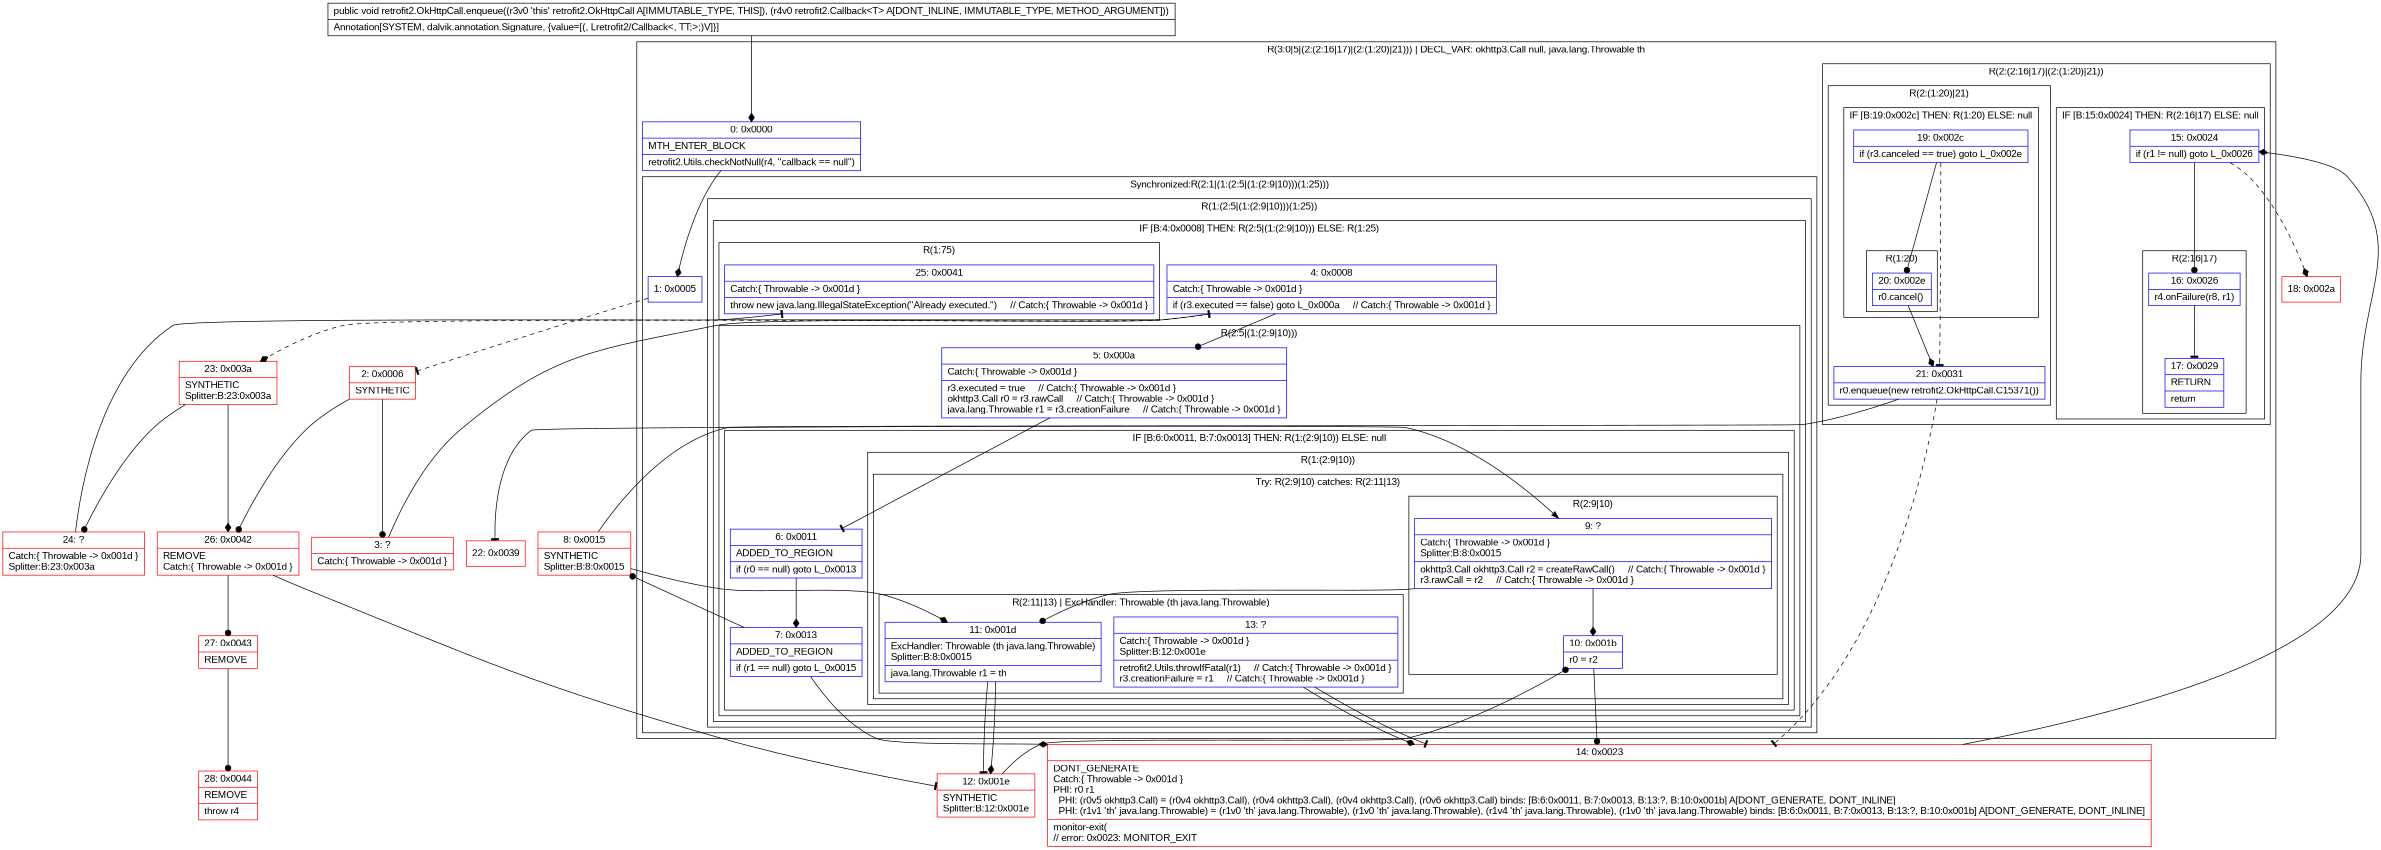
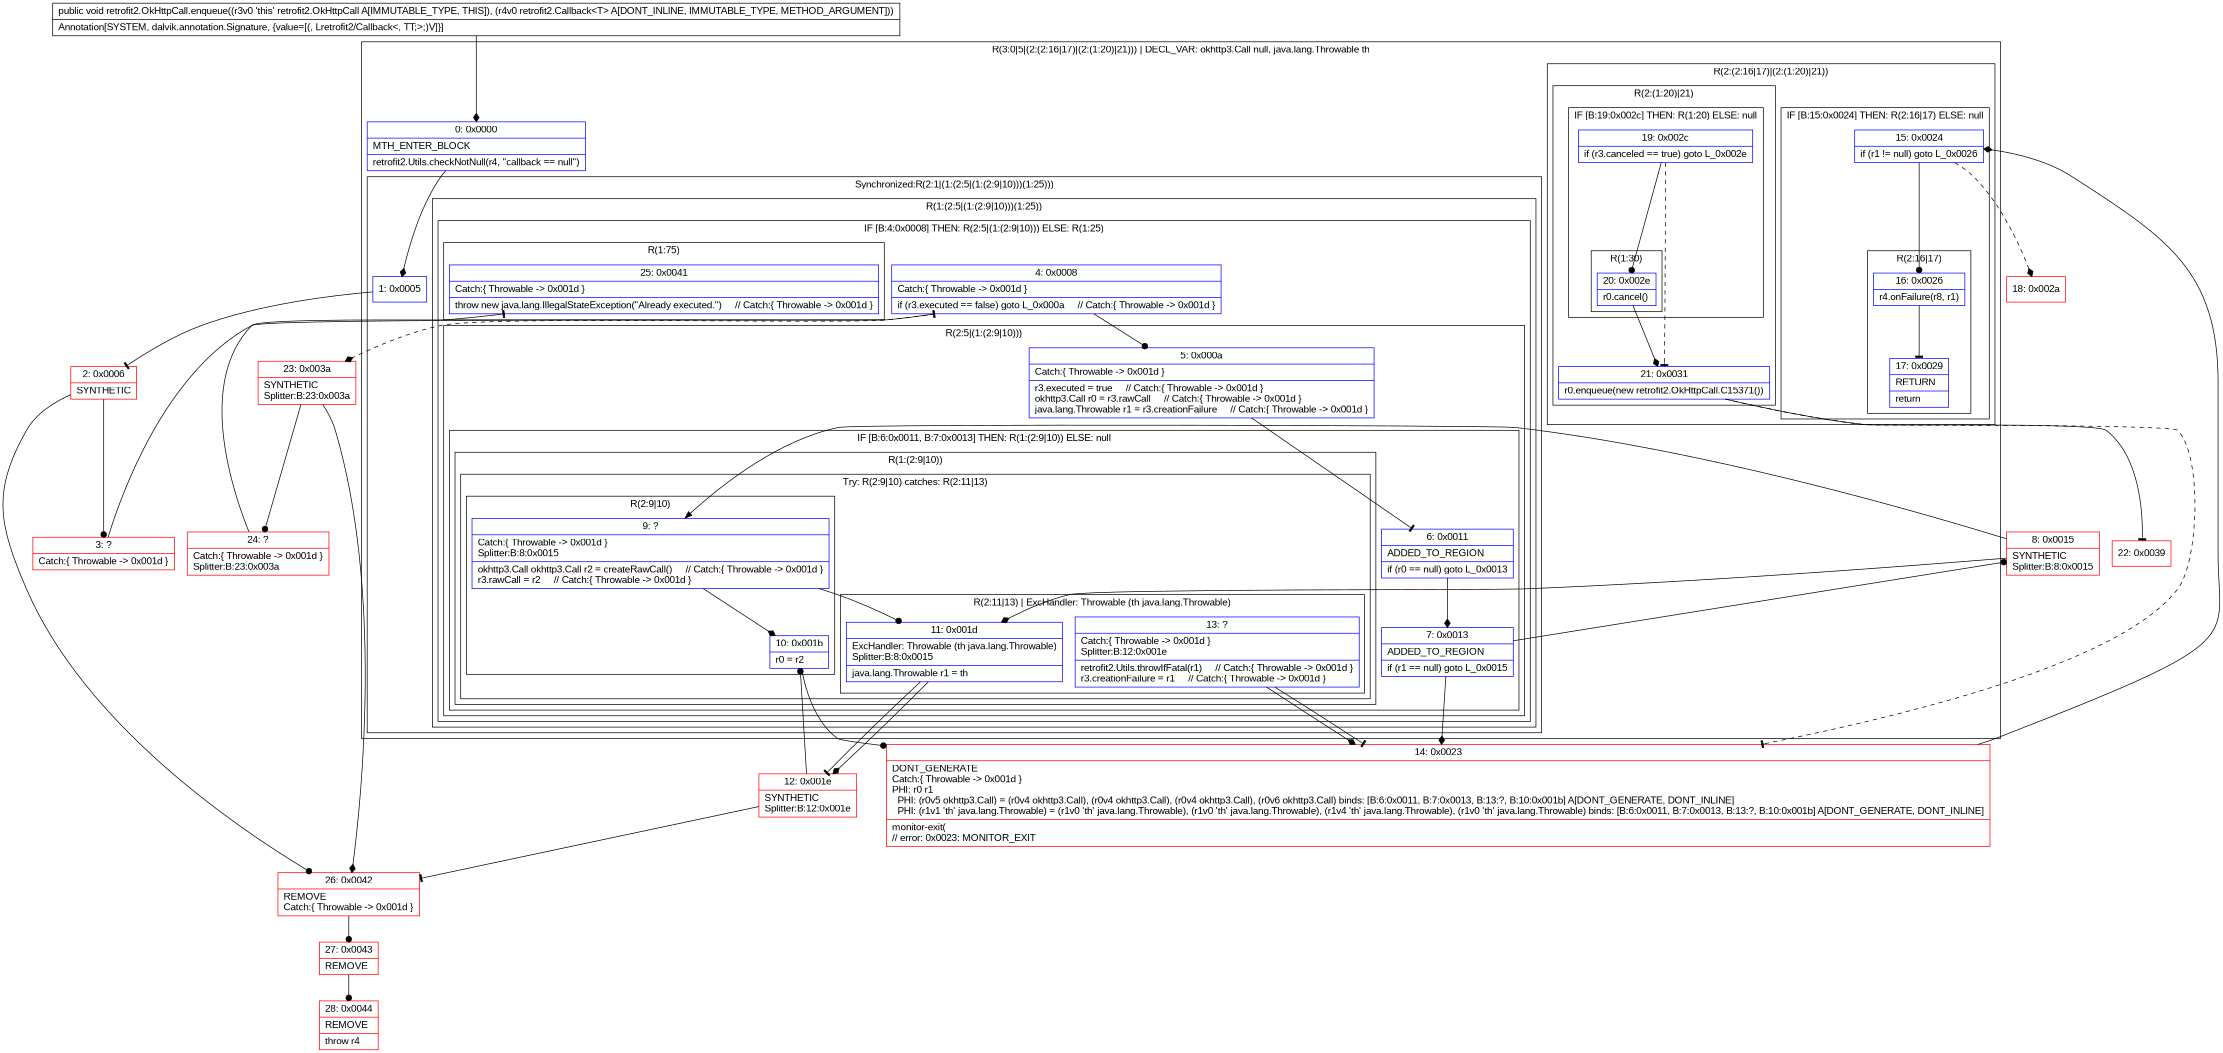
cluster "R(1:20)": label "R(1:20)" -> "R(1:30)"
edge "1: 0x0005" -> "2: 0x0006": style dashed -> solid
edge "26: 0x0042" -> "12: 0x001e": reversed
